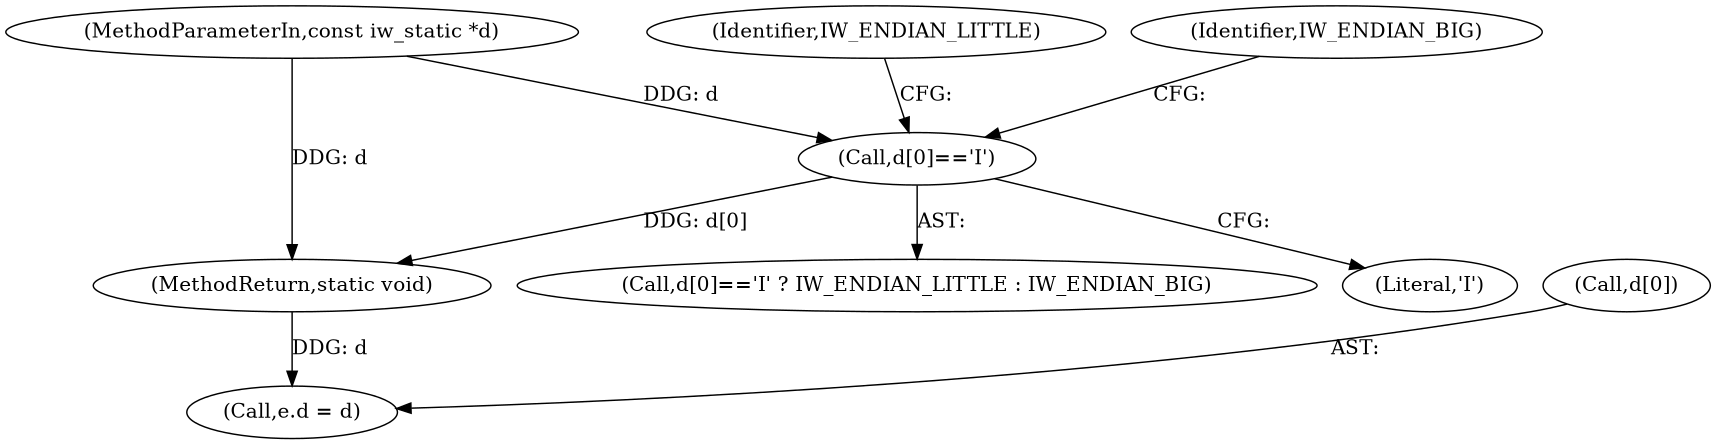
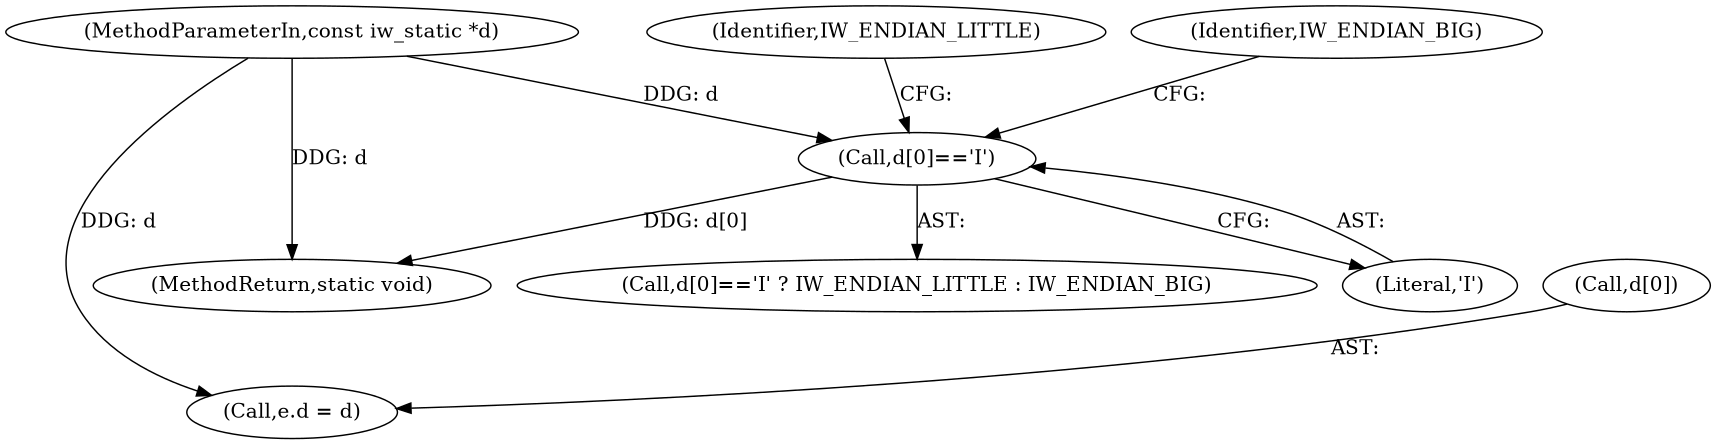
edge "(Literal,'I')" -> "(Call,d[0]=='I')": added, label "AST:"
edge "(MethodReturn,static void)" -> "(Call,e.d = d)": now "(MethodParameterIn,const iw_static *d)" -> "(Call,e.d = d)"
